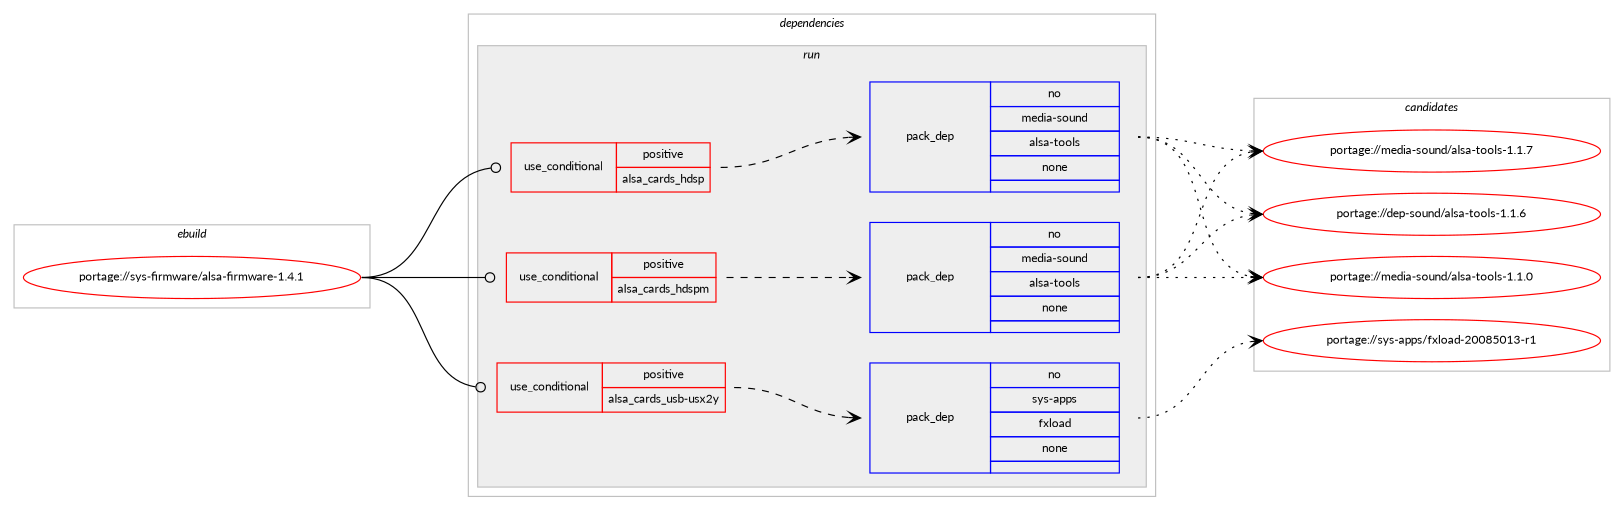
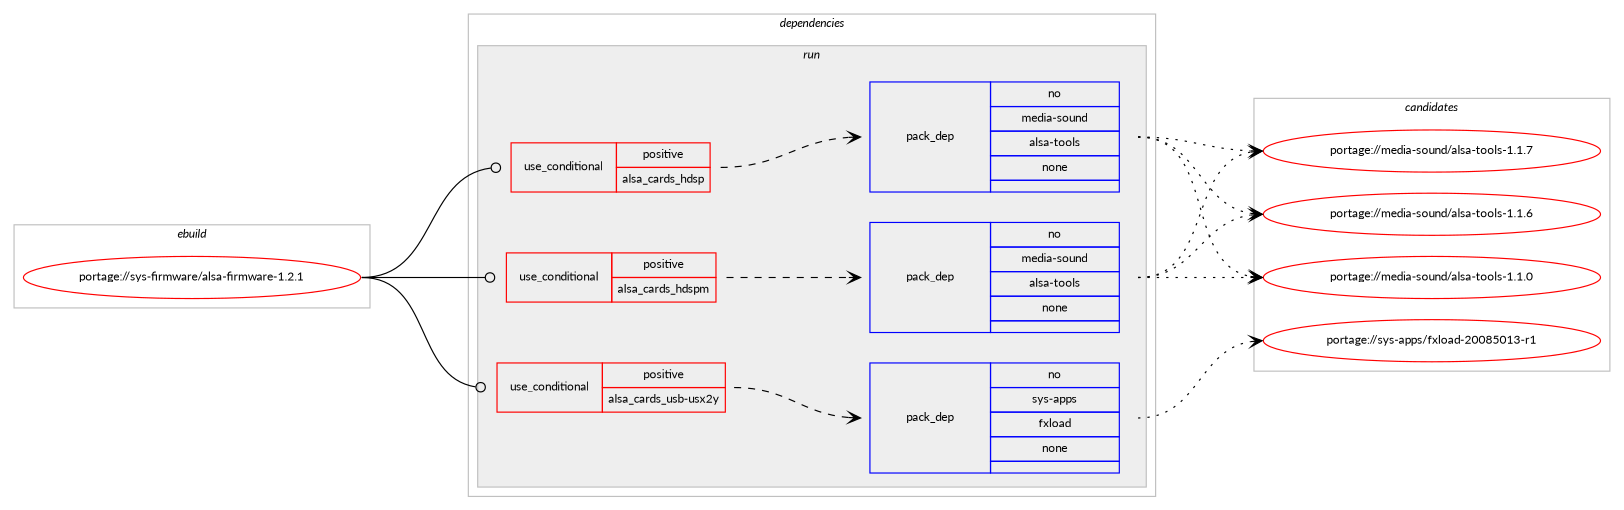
node "portage://dep-sound/alsa-tools-1.1.6": label "portage://dep-sound/alsa-tools-1.1.6" -> "portage://media-sound/alsa-tools-1.1.6"
node "portage://sys-firmware/alsa-firmware-1.4.1": label "portage://sys-firmware/alsa-firmware-1.4.1" -> "portage://sys-firmware/alsa-firmware-1.2.1"
